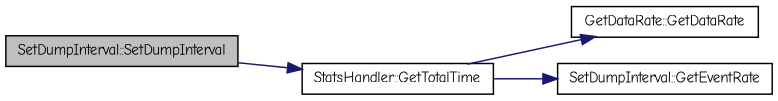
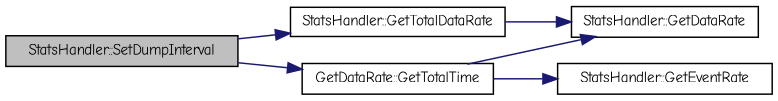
node "StatsHandler::GetTotalDataRate": added
node "GetDataRate::GetDataRate": label "GetDataRate::GetDataRate" -> "StatsHandler::GetDataRate"
node "SetDumpInterval::SetDumpInterval": label "SetDumpInterval::SetDumpInterval" -> "StatsHandler::SetDumpInterval"
node "StatsHandler::GetTotalTime": label "StatsHandler::GetTotalTime" -> "GetDataRate::GetTotalTime"
node "SetDumpInterval::GetEventRate": label "SetDumpInterval::GetEventRate" -> "StatsHandler::GetEventRate"
